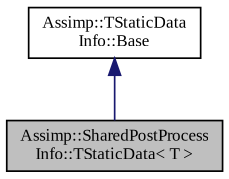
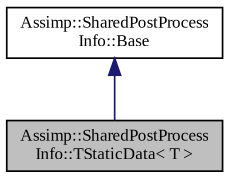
node "Assimp::TStaticData Info::Base": label "Assimp::TStaticData Info::Base" -> "Assimp::SharedPostProcess Info::Base"
